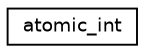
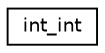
node "atomic_int": label "atomic_int" -> "int_int"
